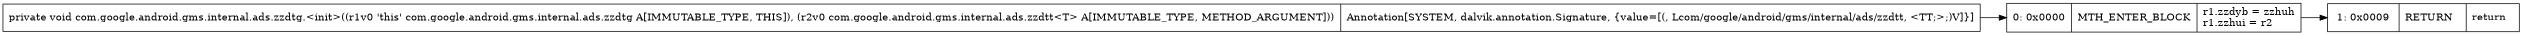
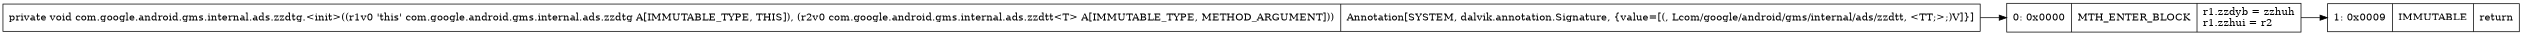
node "1: 0x0009": text "RETURN" -> "IMMUTABLE"
